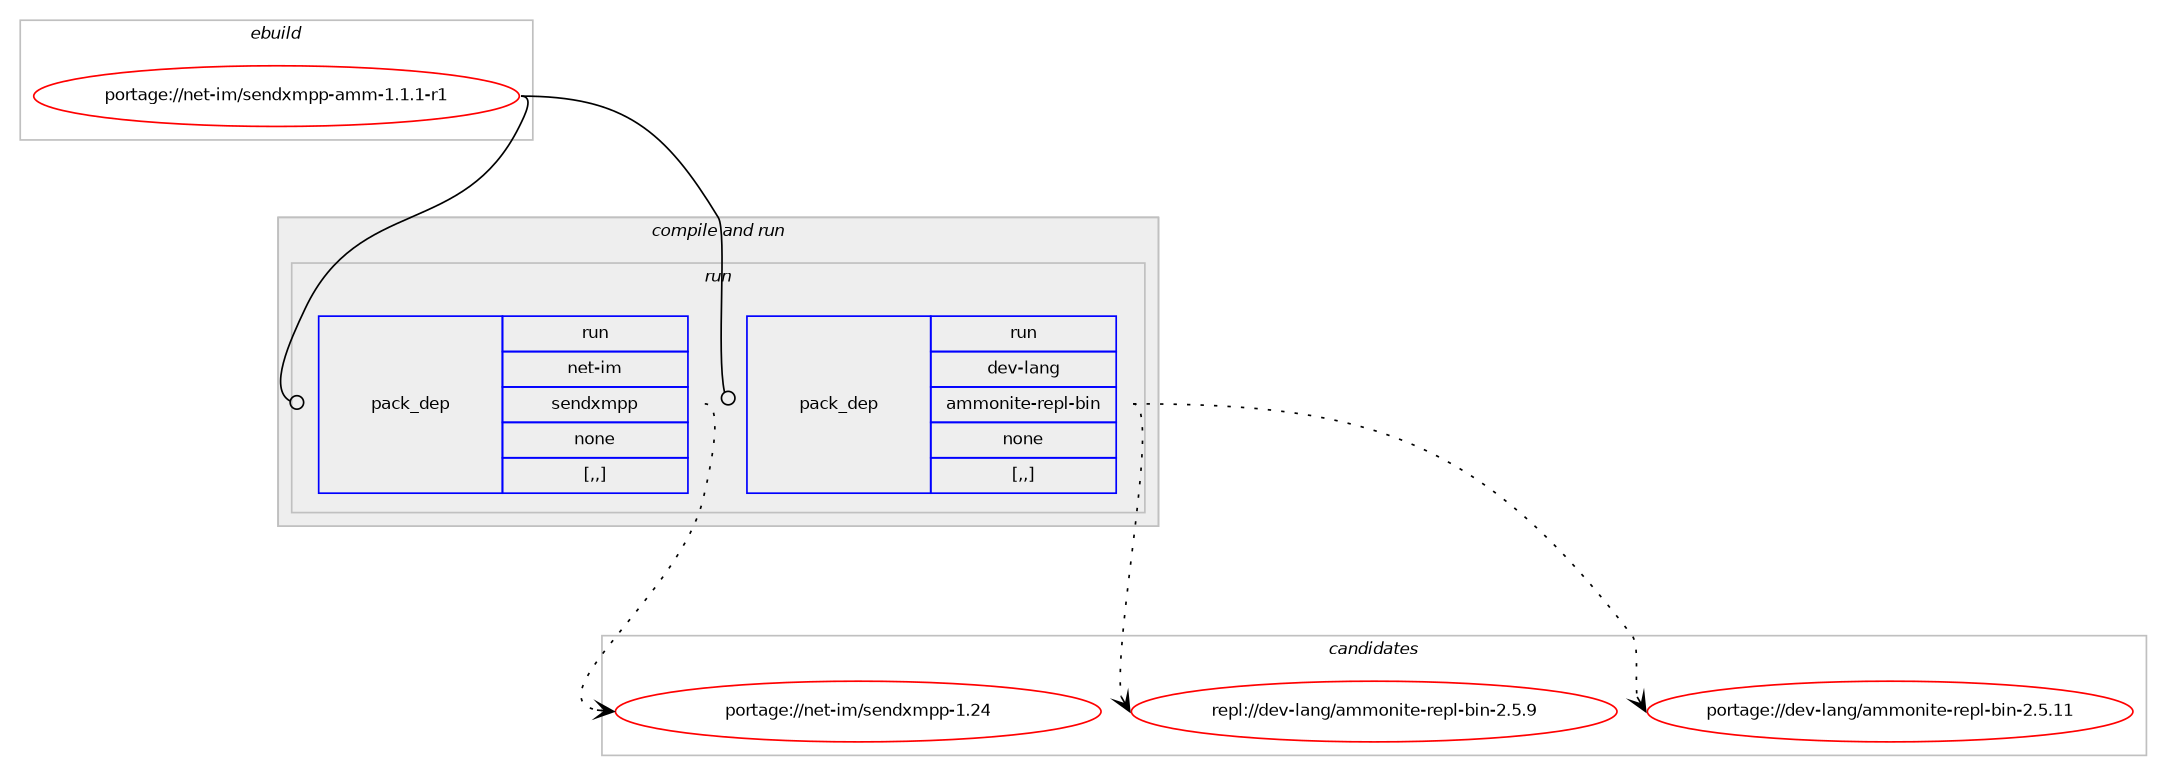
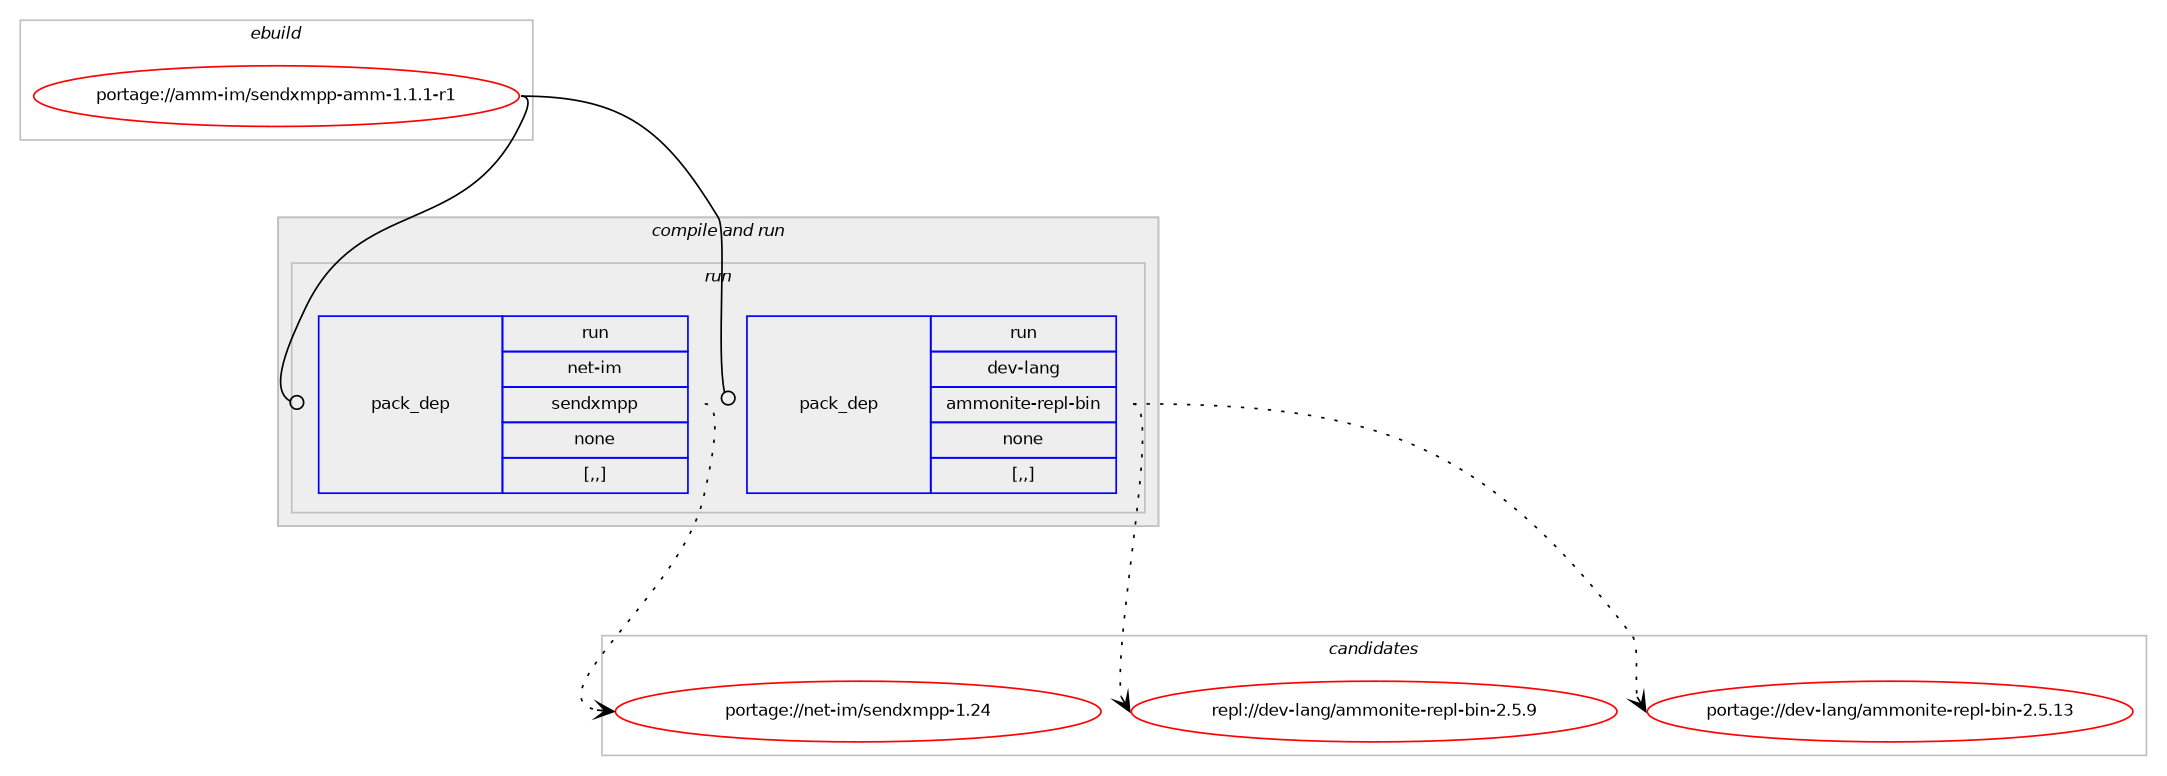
node "portage://net-im/sendxmpp-amm-1.1.1-r1": label "portage://net-im/sendxmpp-amm-1.1.1-r1" -> "portage://amm-im/sendxmpp-amm-1.1.1-r1"
node "portage://dev-lang/ammonite-repl-bin-2.5.11": label "portage://dev-lang/ammonite-repl-bin-2.5.11" -> "portage://dev-lang/ammonite-repl-bin-2.5.13"
